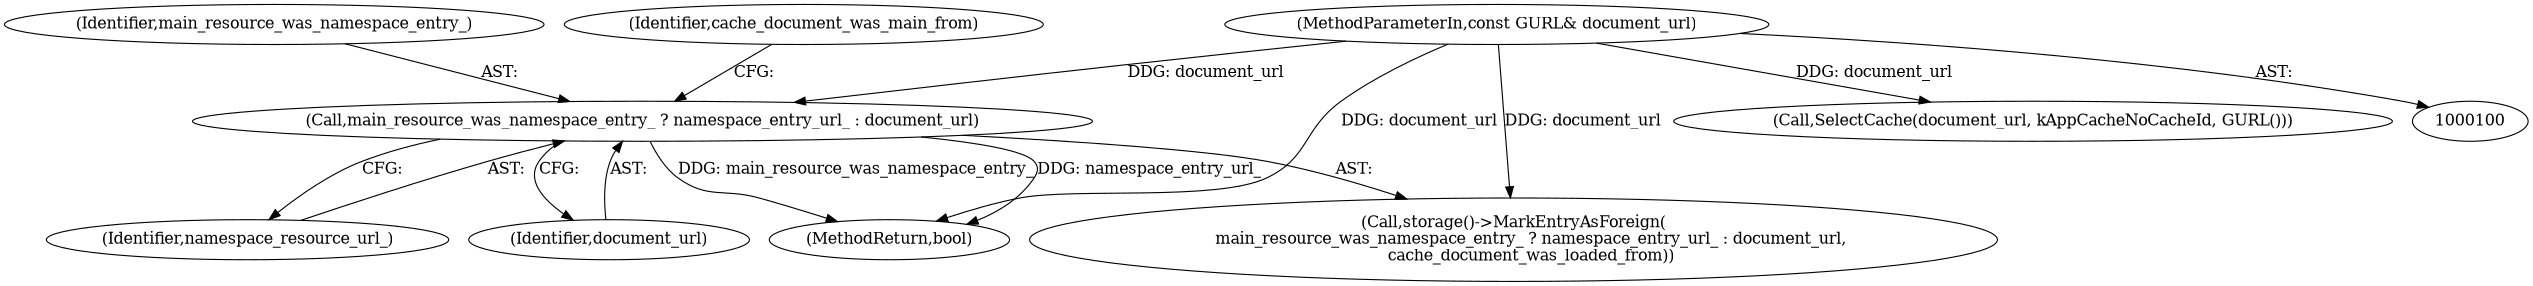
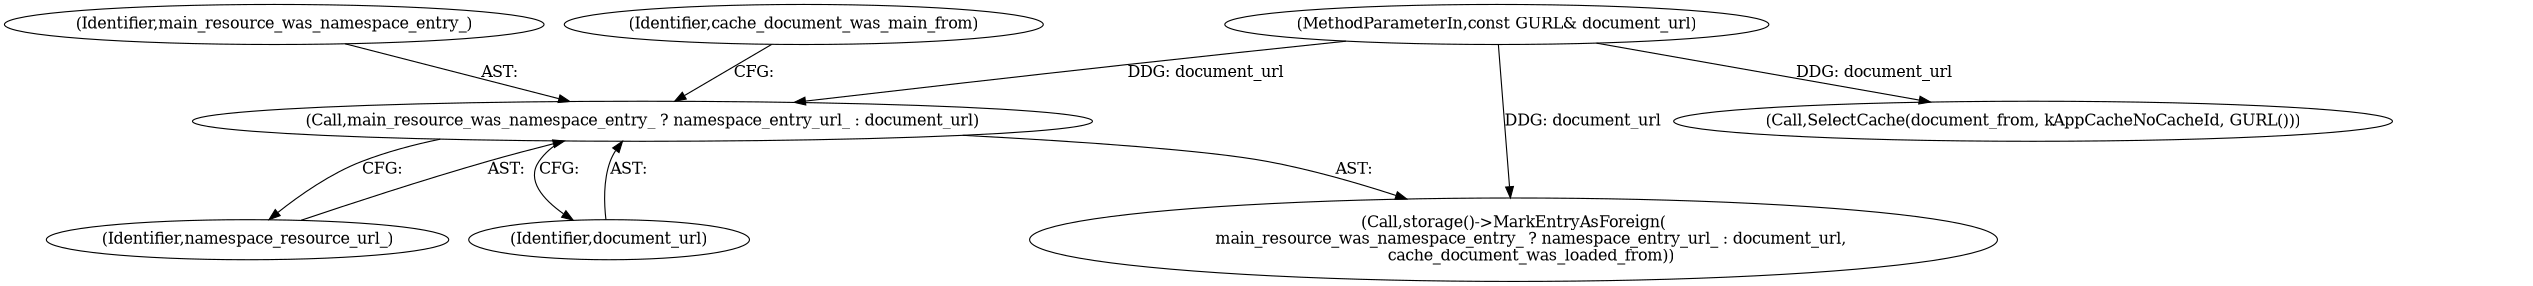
node "(Call,SelectCache(document_url, kAppCacheNoCacheId, GURL()))": label "(Call,SelectCache(document_url, kAppCacheNoCacheId, GURL()))" -> "(Call,SelectCache(document_from, kAppCacheNoCacheId, GURL()))"
node "1000100": removed
node "(MethodReturn,bool)": removed
